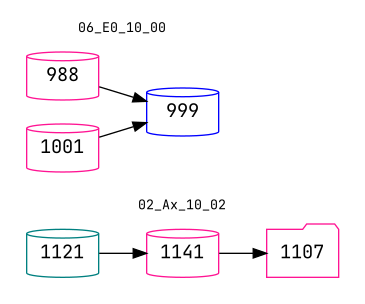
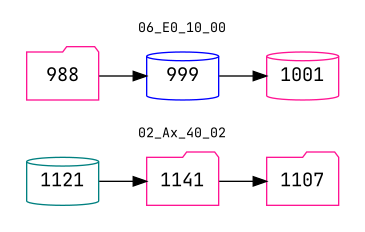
node "988": shape cylinder -> folder
edge "1001" -> "999": reversed
cluster "02_Ax_10_02": label "02_Ax_10_02" -> "02_Ax_40_02"
node "1141": shape cylinder -> folder
